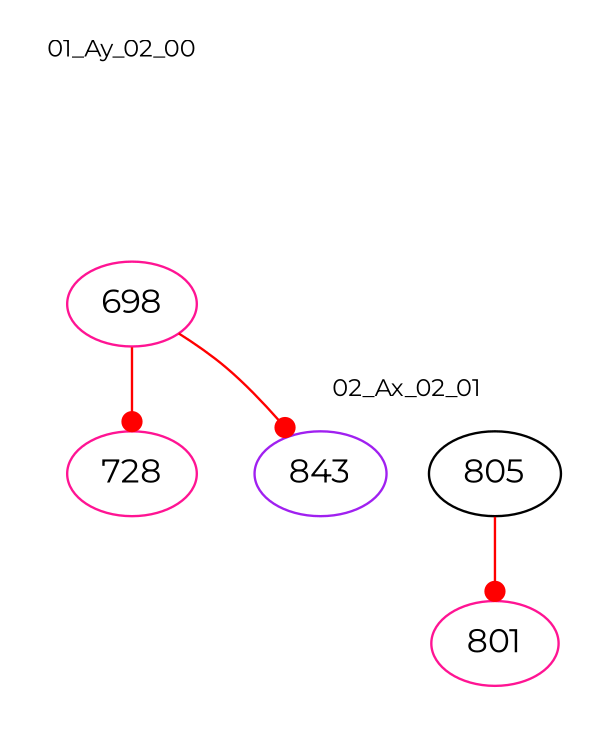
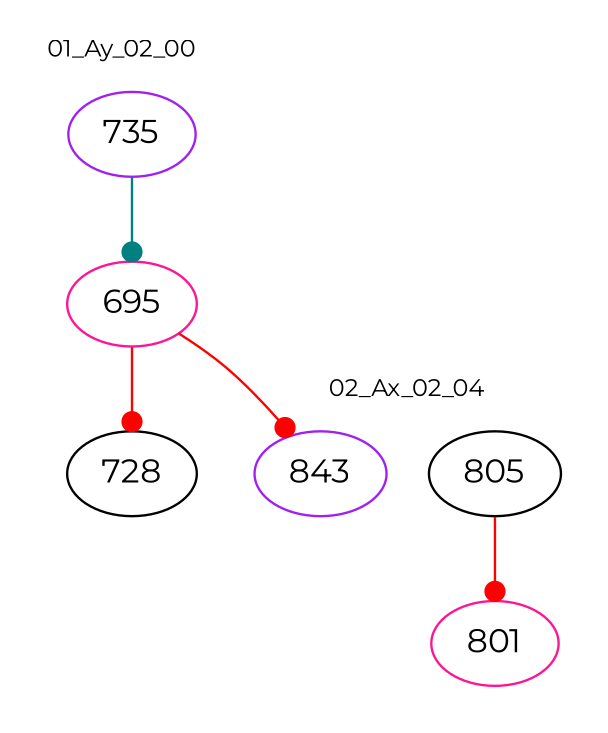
node "735": added
node "698": label "698" -> "695"
cluster "02_Ax_02_01": label "02_Ax_02_01" -> "02_Ax_02_04"
node "728": color deeppink -> black
